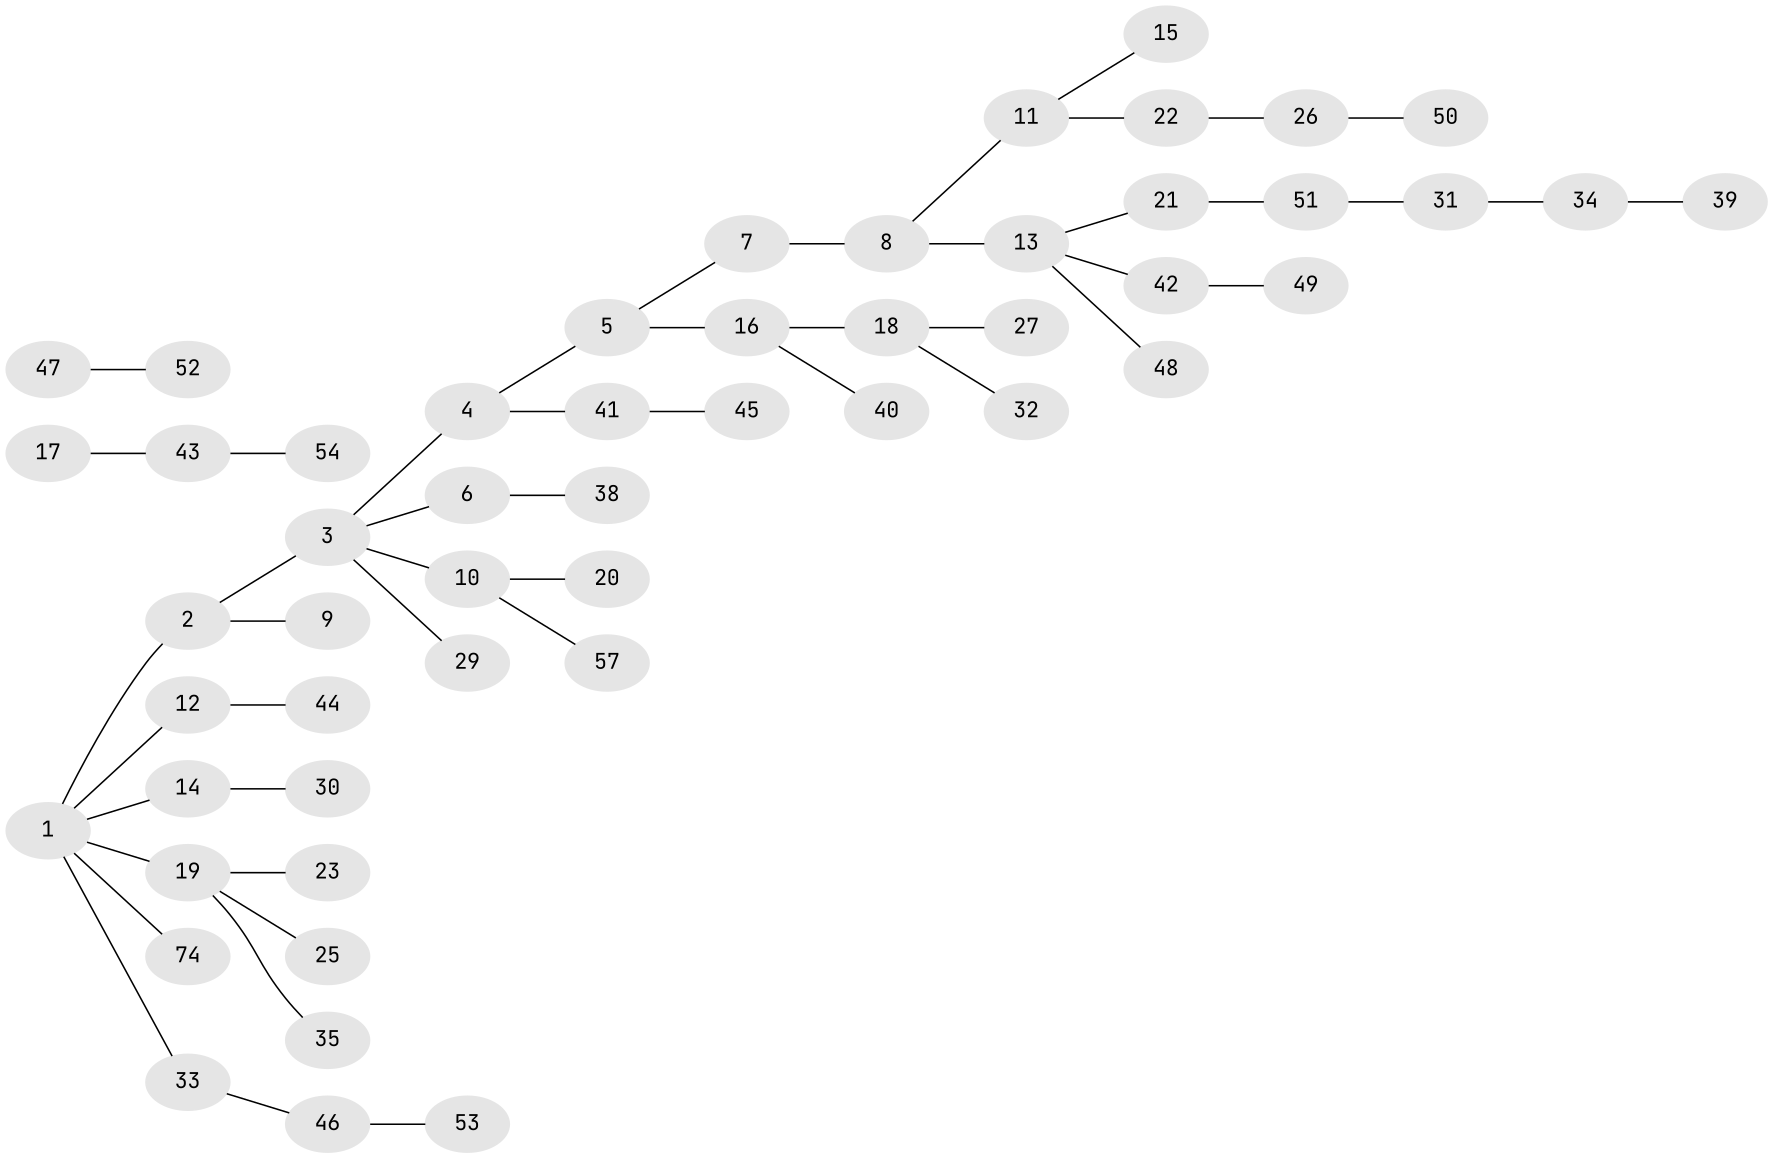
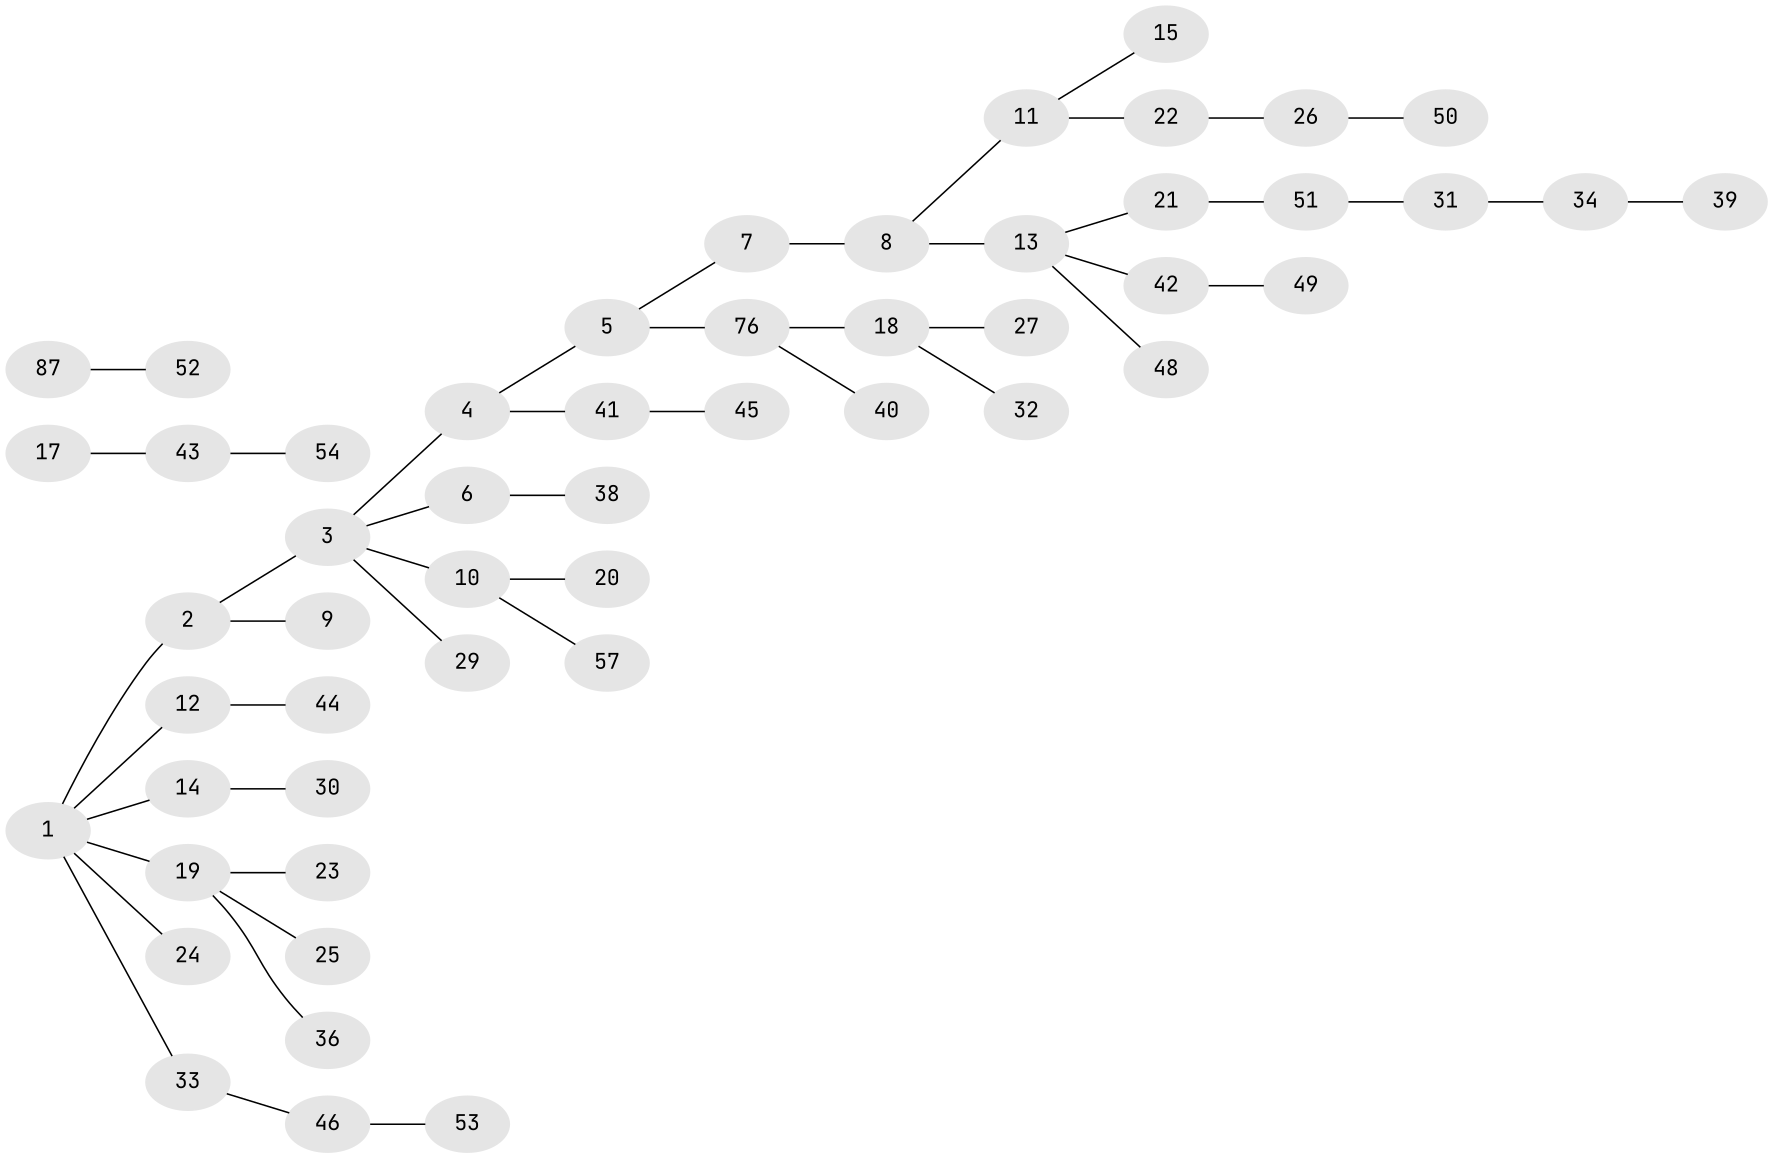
node "16": label "16" -> "76"
node "47": label "47" -> "87"
node "74": label "74" -> "24"
node "35": label "35" -> "36"
